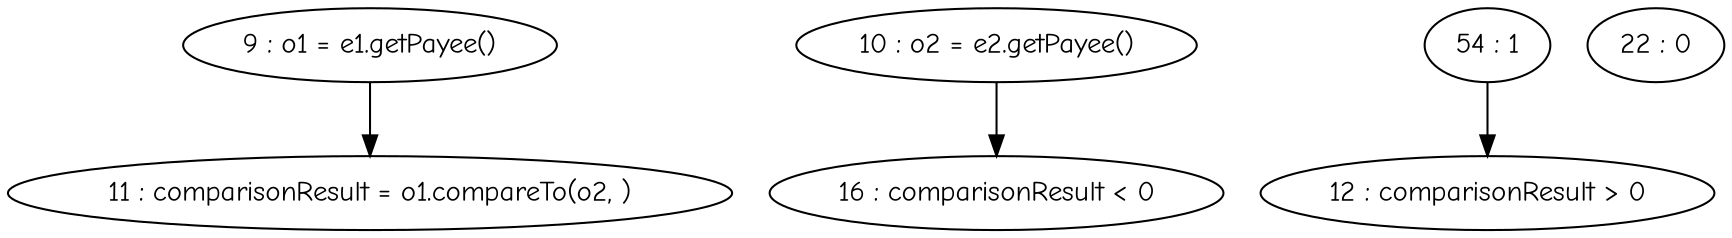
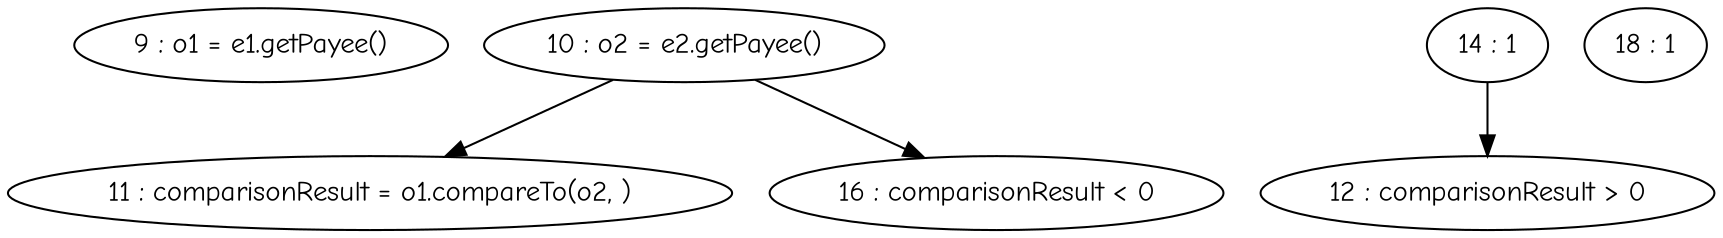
node "54 : 1": label "54 : 1" -> "14 : 1"
node "18 : 1": added
node "22 : 0": removed
edge "9 : o1 = e1.getPayee()" -> "11 : comparisonResult = o1.compareTo(o2, )": now "10 : o2 = e2.getPayee()" -> "11 : comparisonResult = o1.compareTo(o2, )"
